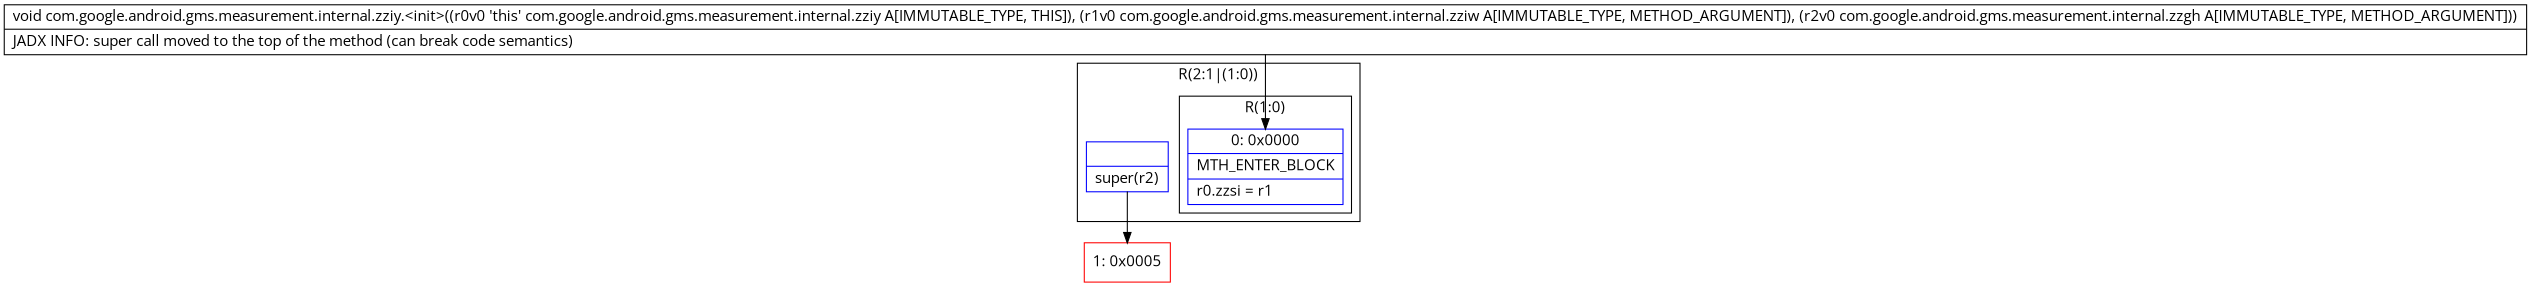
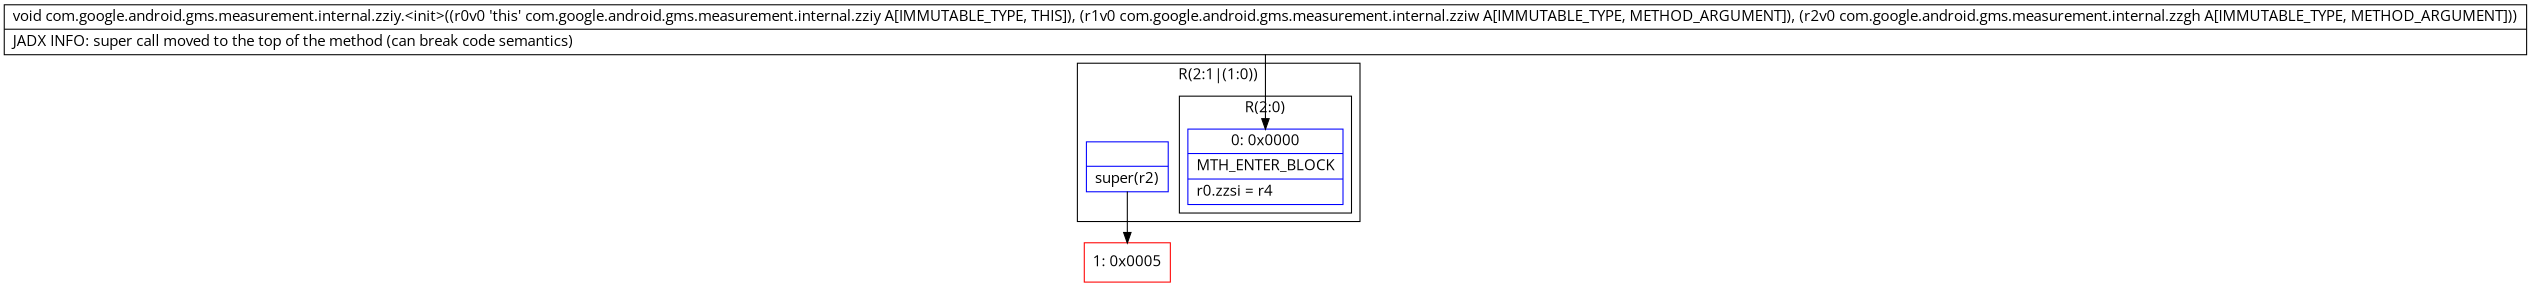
cluster "R(1:0)": label "R(1:0)" -> "R(2:0)"
node "0: 0x0000": text "r0.zzsi = r1" -> "r0.zzsi = r4"
